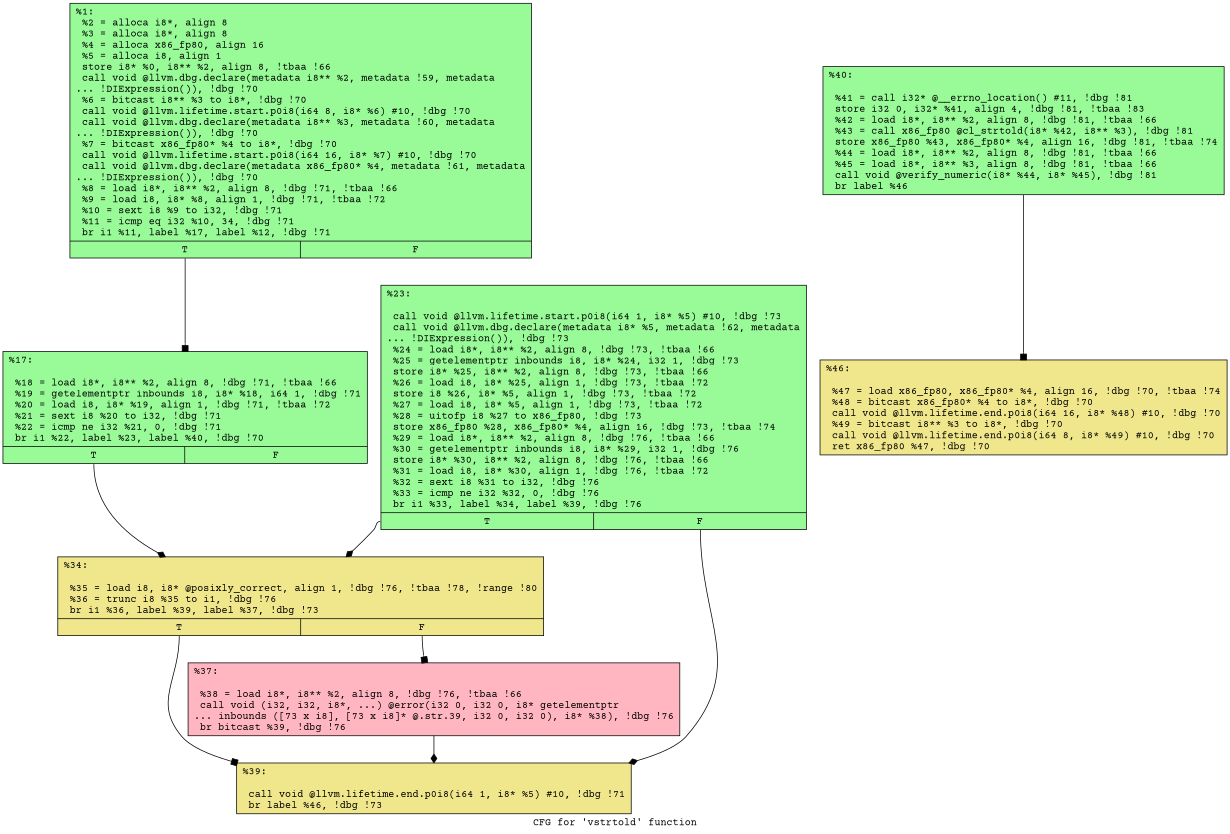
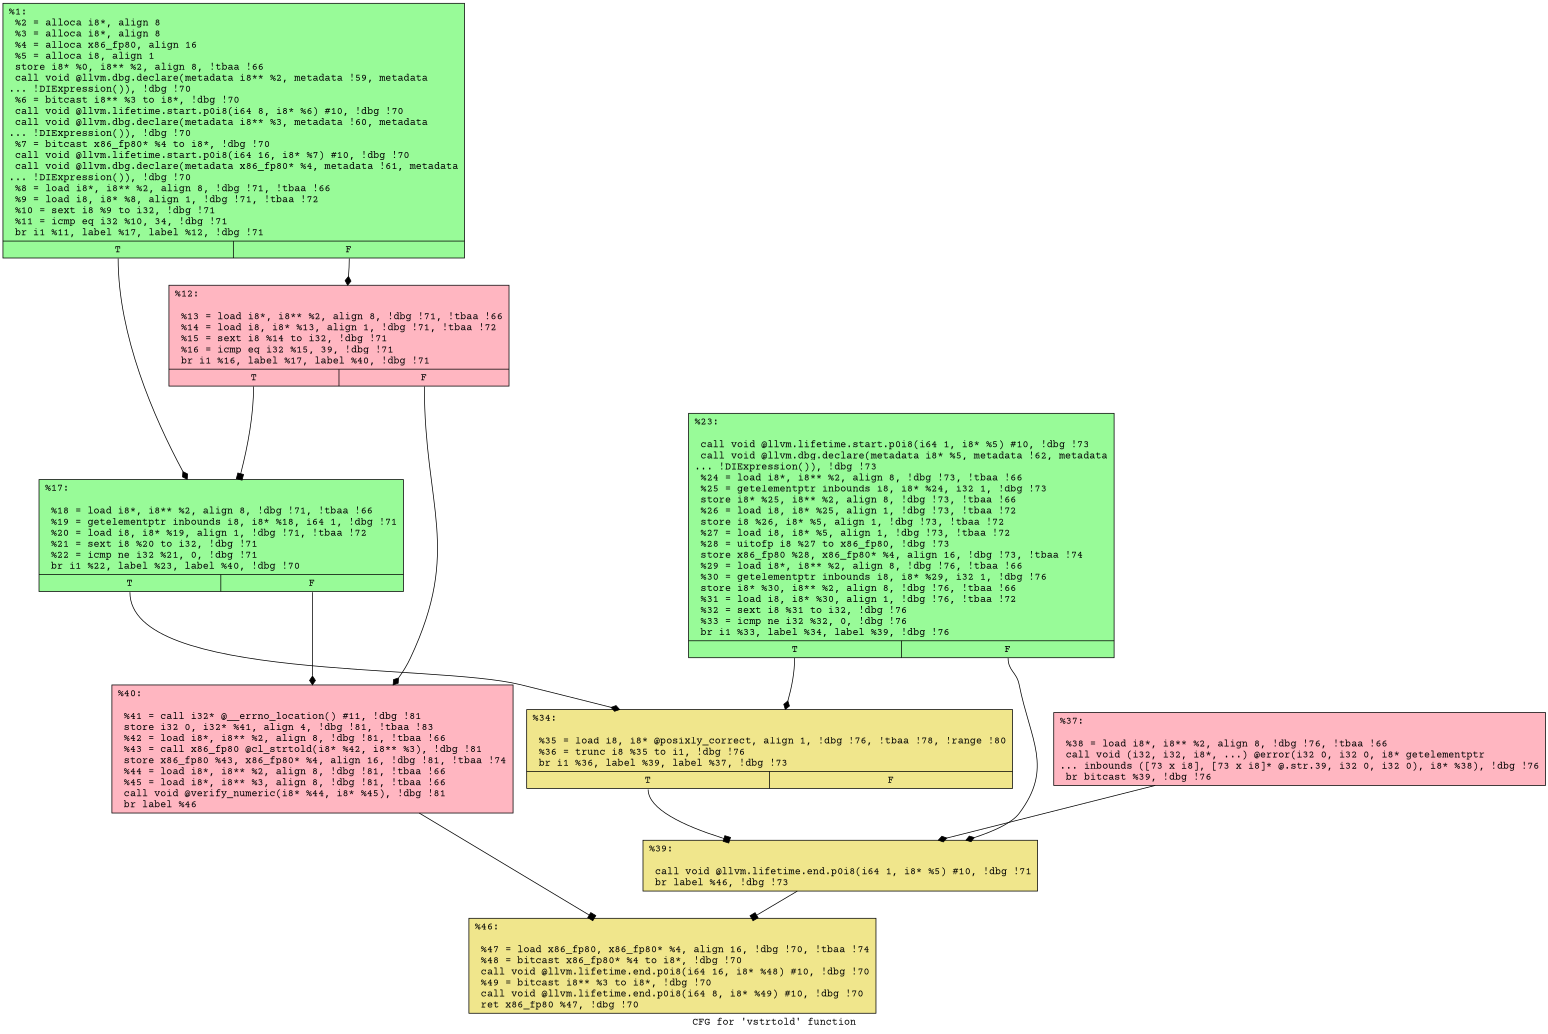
node "%40:": fillcolor palegreen -> lightpink
edge "%1:" -> "%17:": arrowhead box -> diamond
node "%12:": added
edge "%17:" -> "%40:": added
edge "%34:" -> "%37:": removed
edge "%39:" -> "%46:": added
